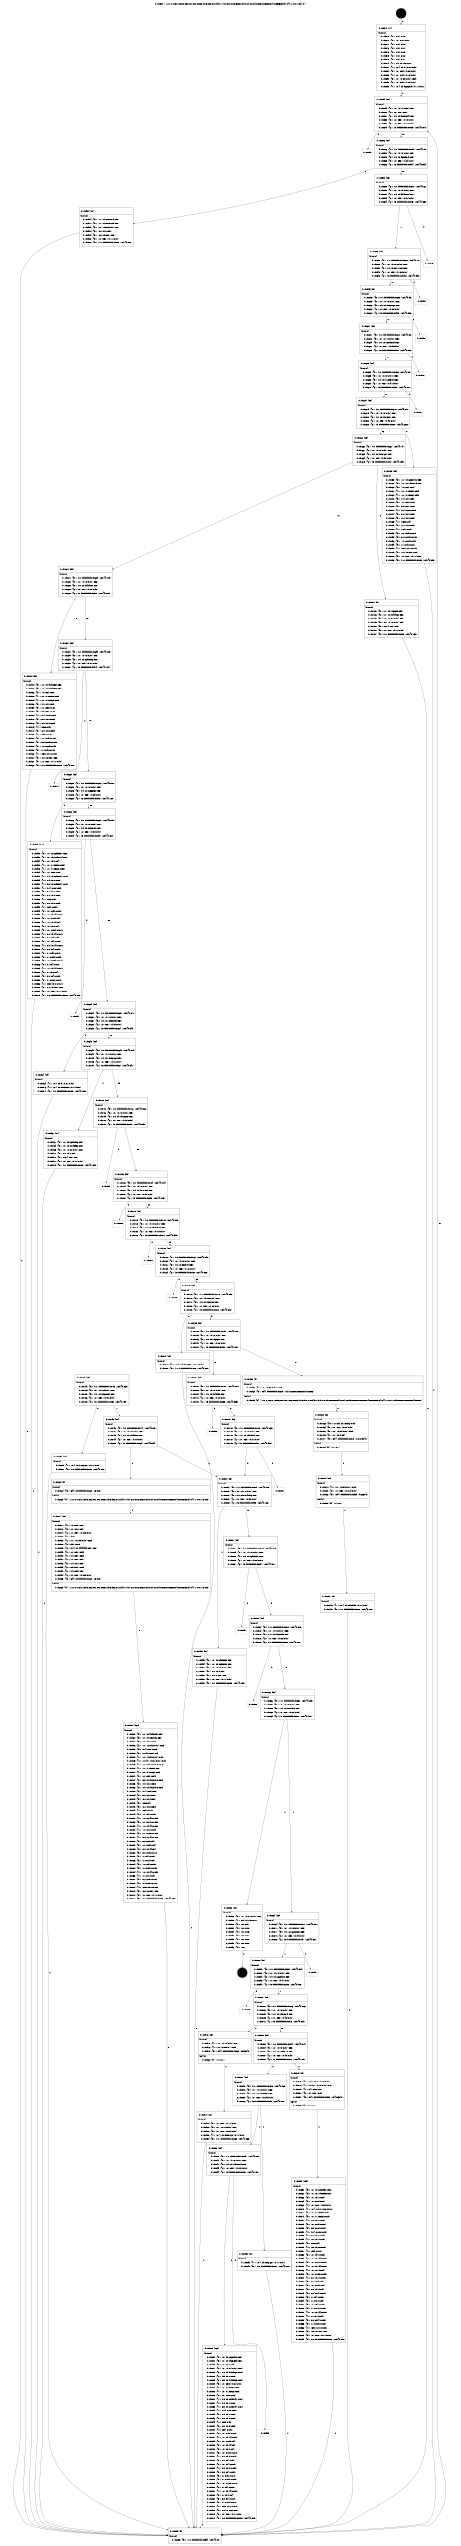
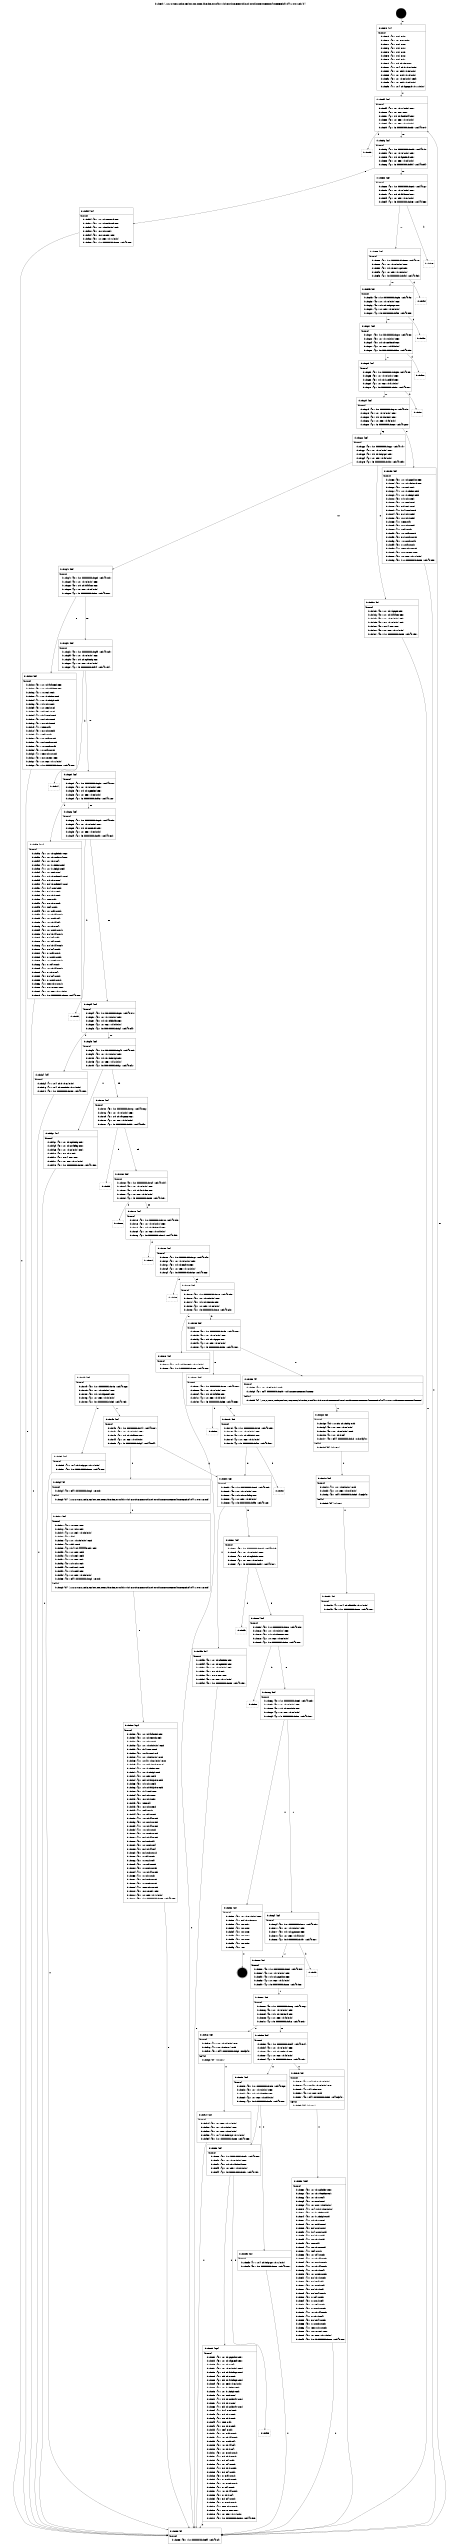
edge "0x401743 [25]" -> "0x40175c [25]": removed, label "10"
node "0x40211a": removed
